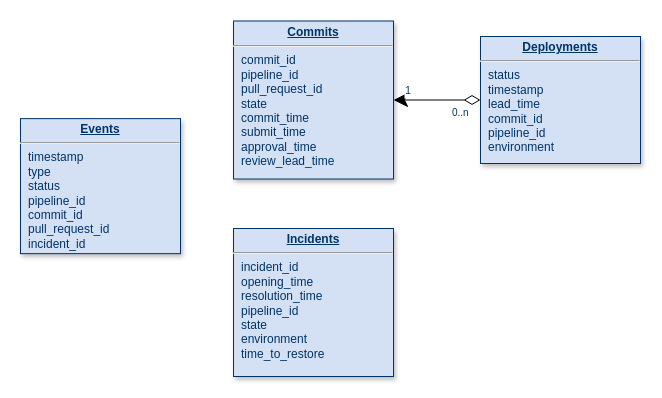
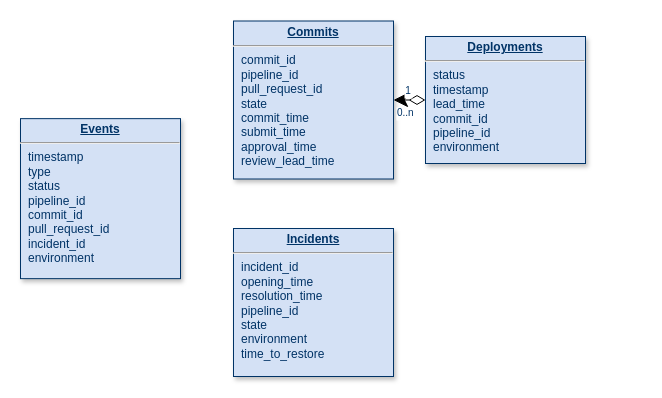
node "Deployments status timestamp lead_time commit_id pipeline_id environment": moved (561, 100) -> (506, 100)
node "Events timestamp type status pipeline_id commit_id pull_request_id incident_id environment": size 160x135 -> 160x160
